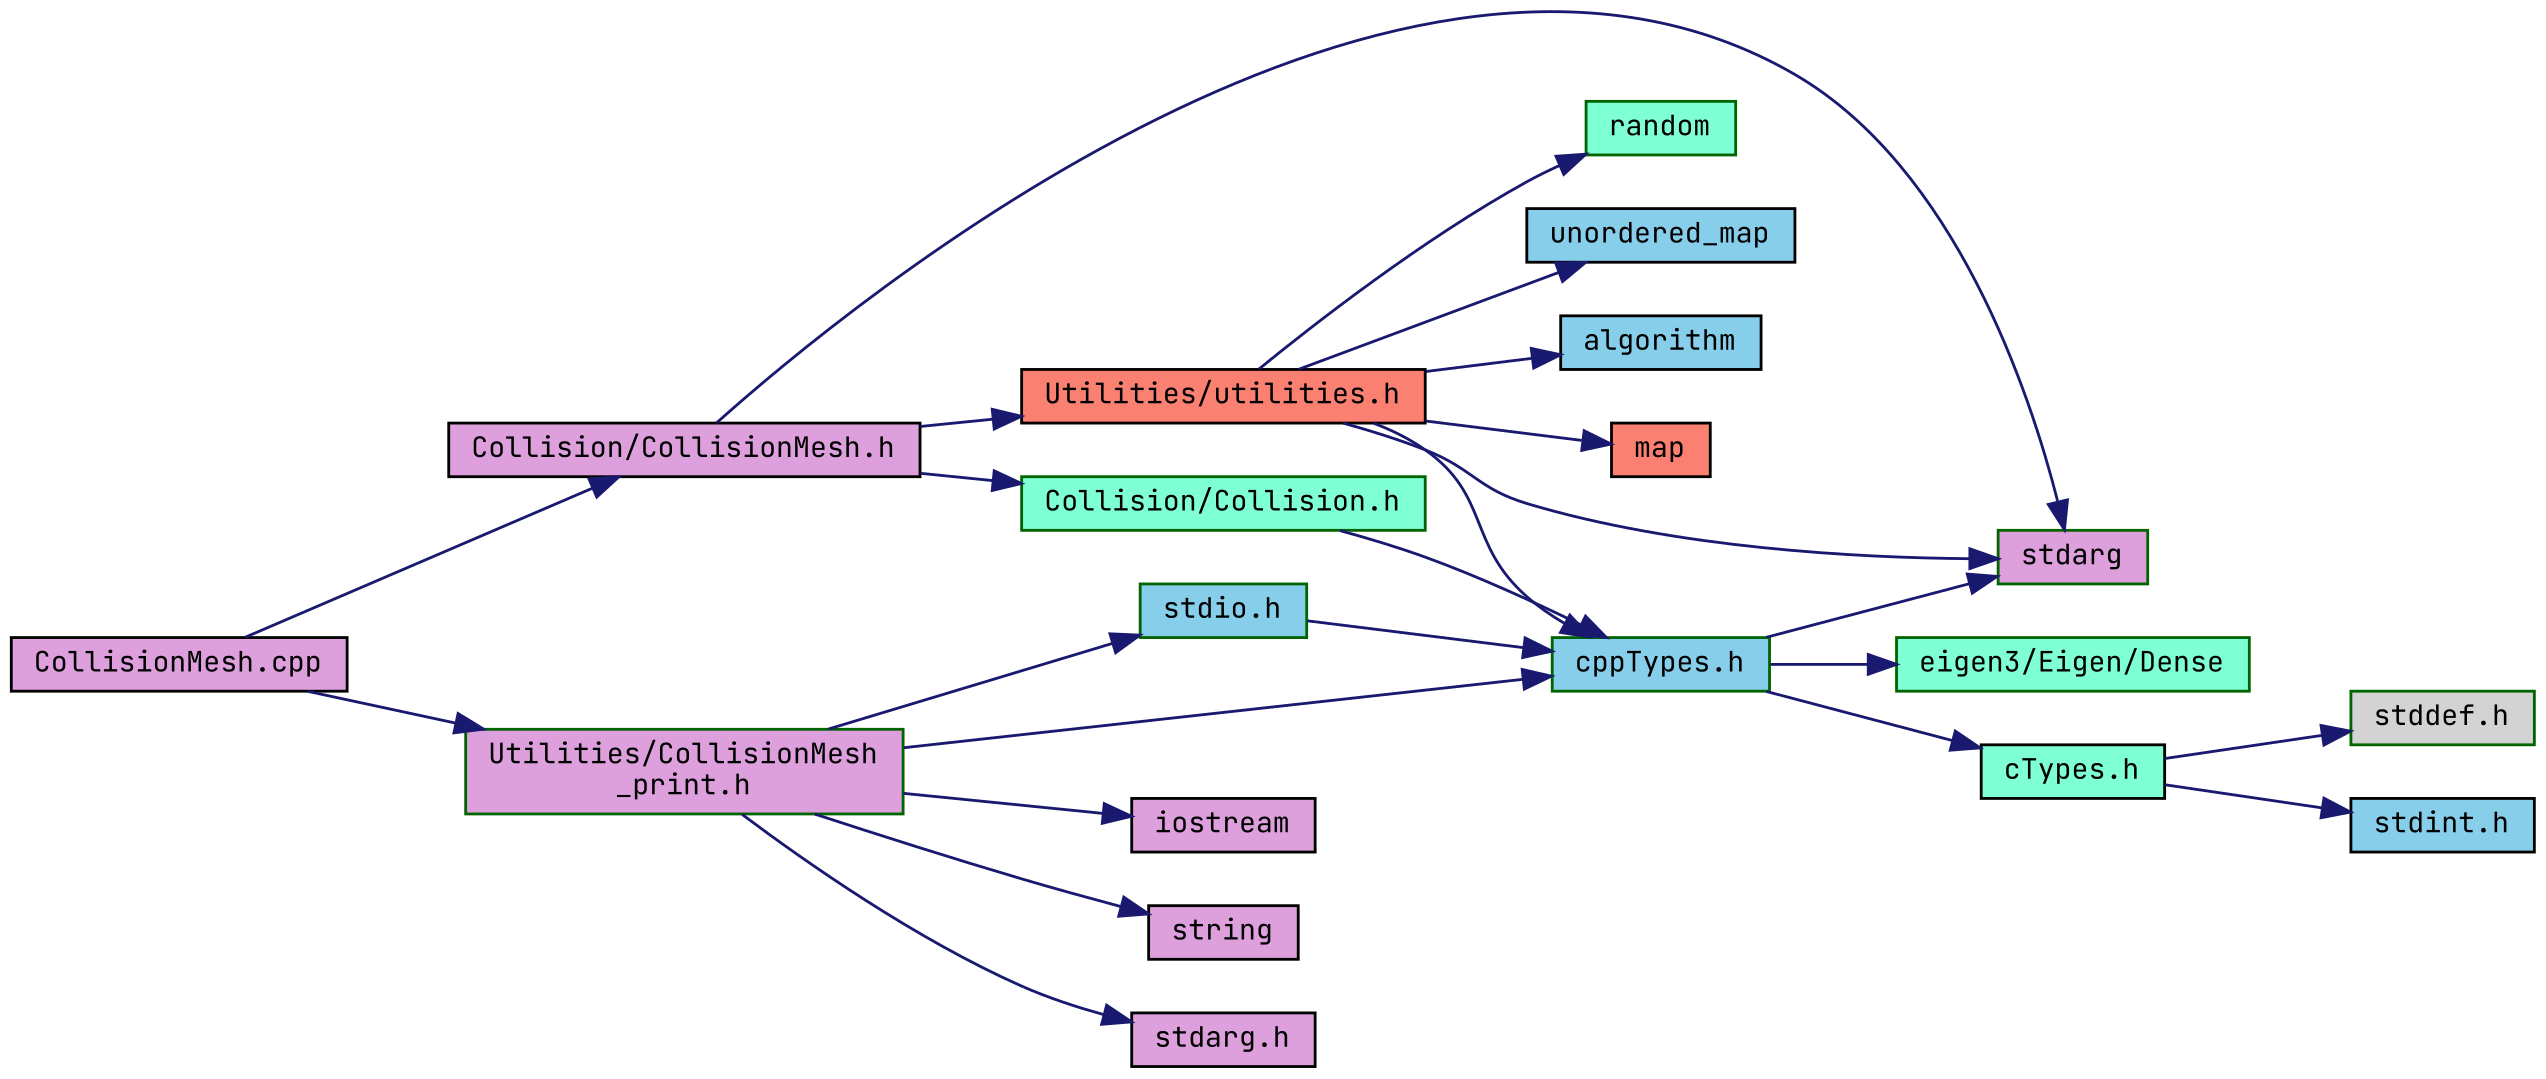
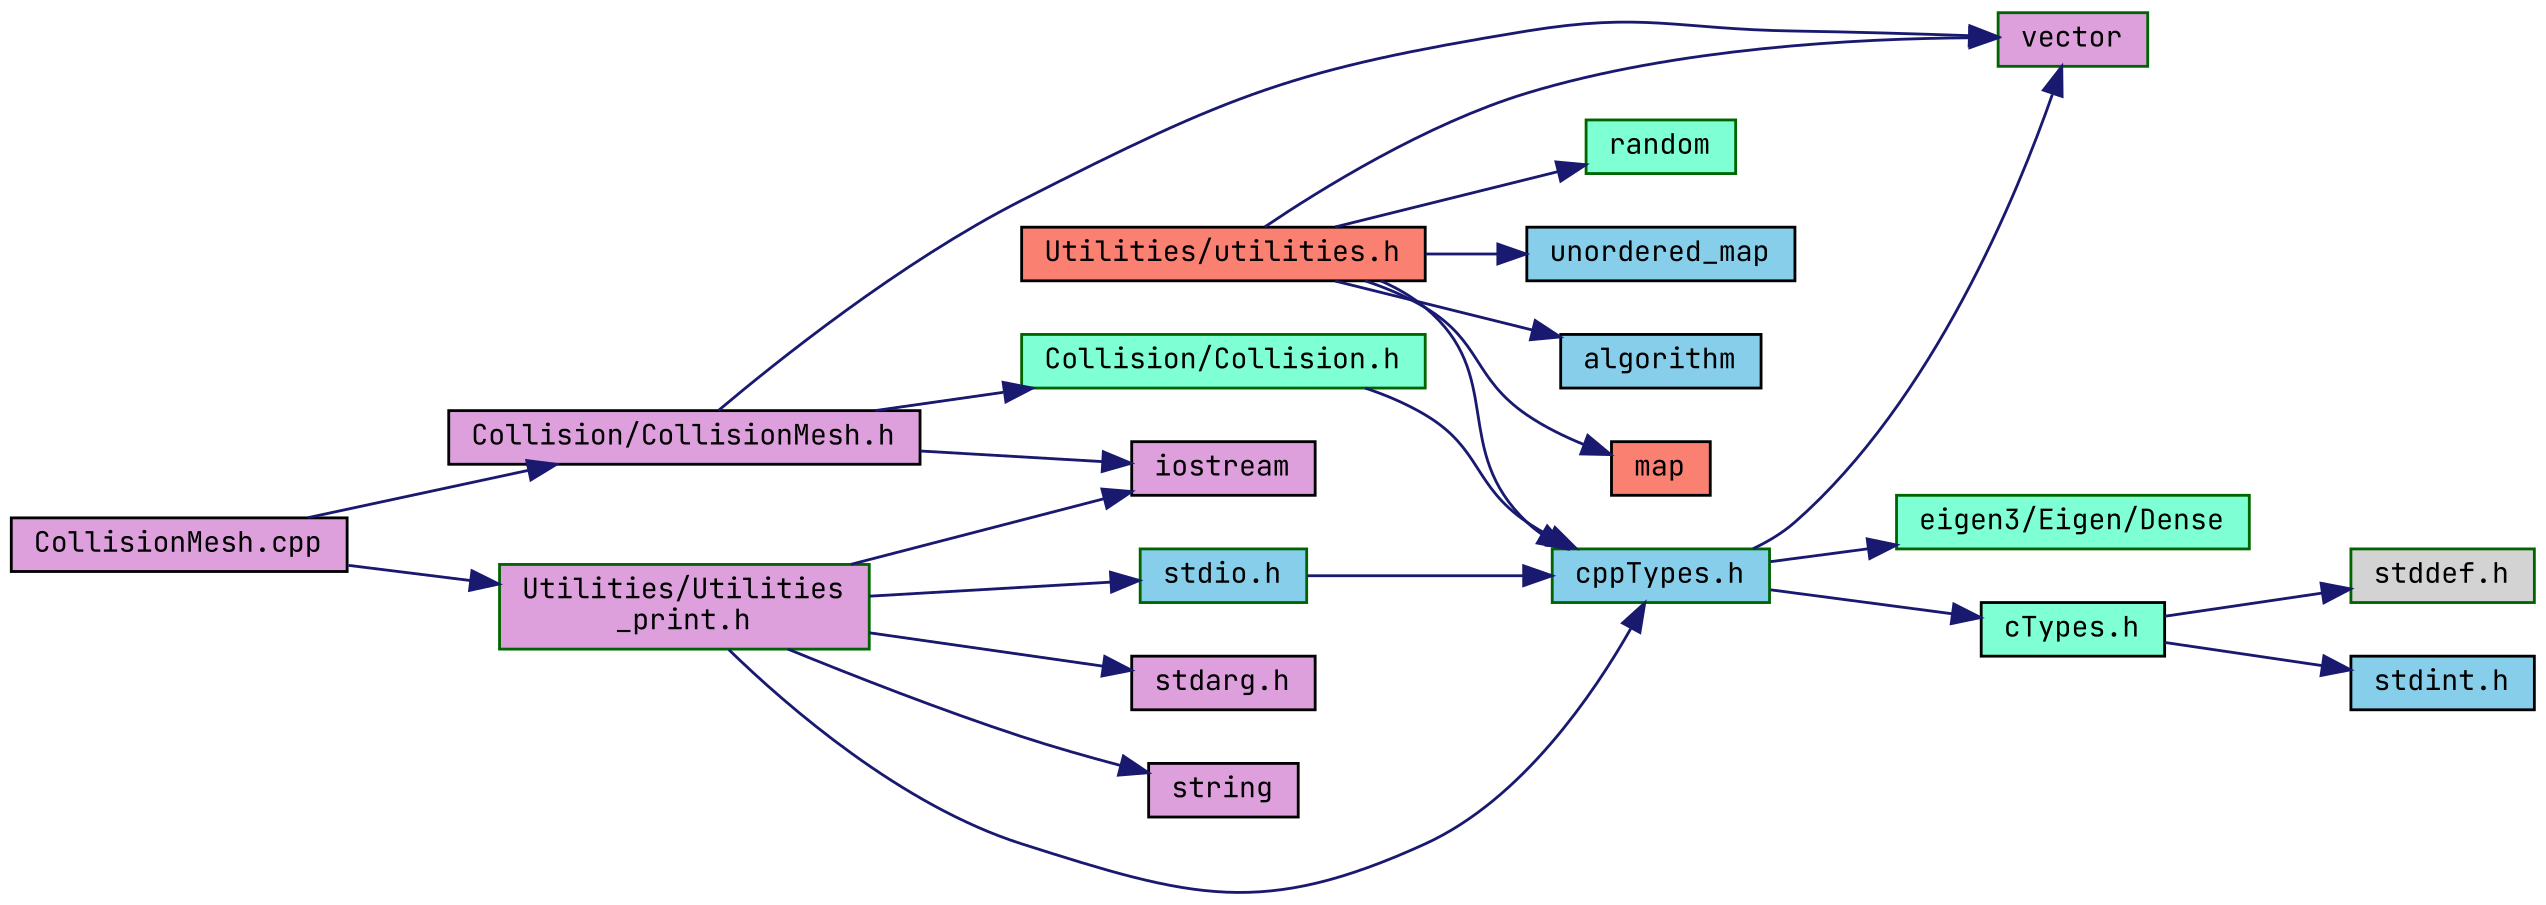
edge "Collision/CollisionMesh.h" -> "Utilities/utilities.h": now "Collision/CollisionMesh.h" -> "iostream"
node "stdarg": label "stdarg" -> "vector"
node "Utilities/CollisionMesh _print.h": label "Utilities/CollisionMesh _print.h" -> "Utilities/Utilities _print.h"
